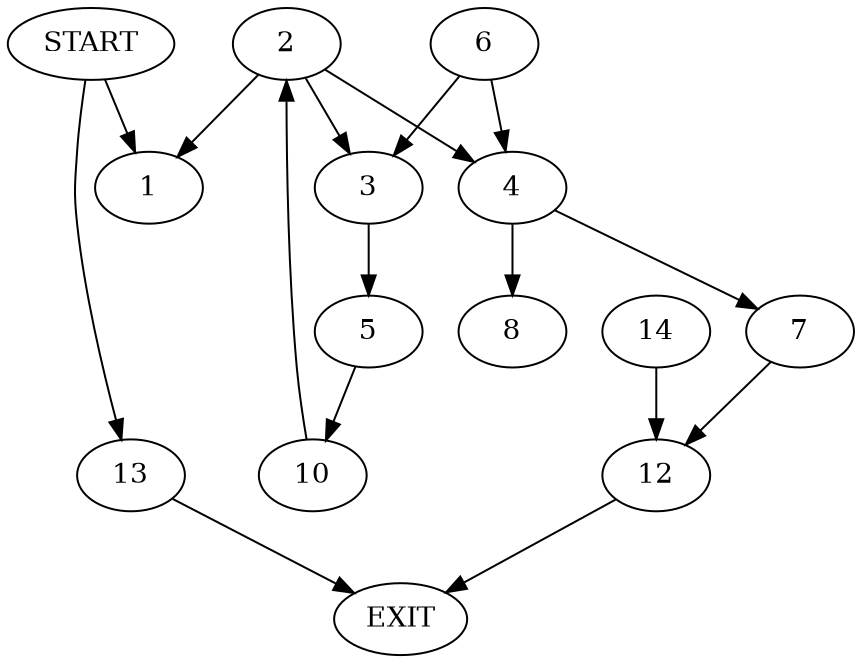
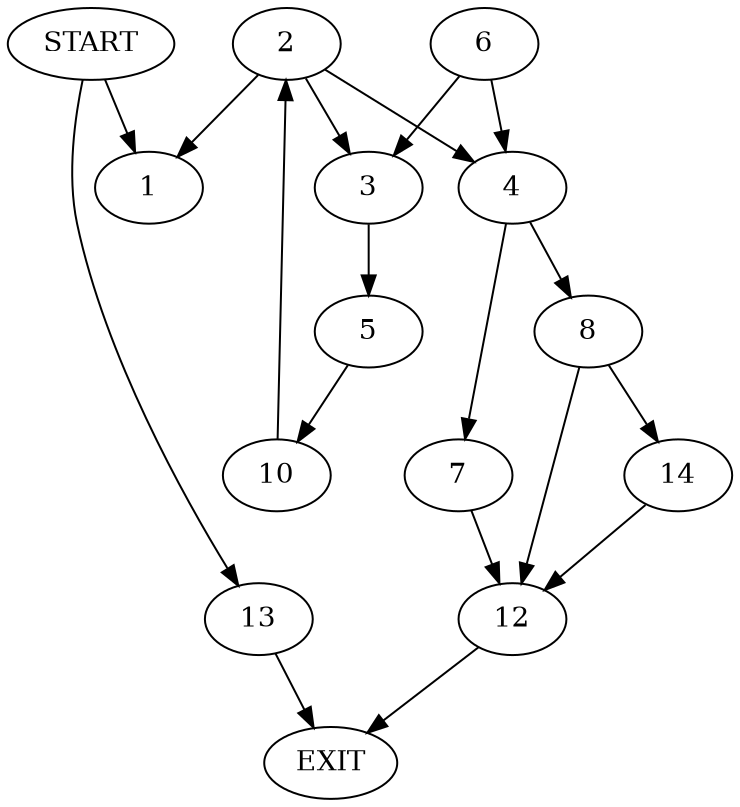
edge "8" -> "14": added
edge "8" -> "12": added
